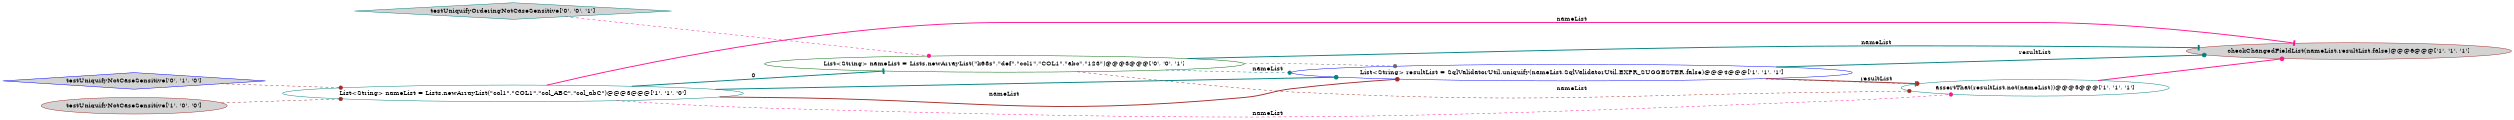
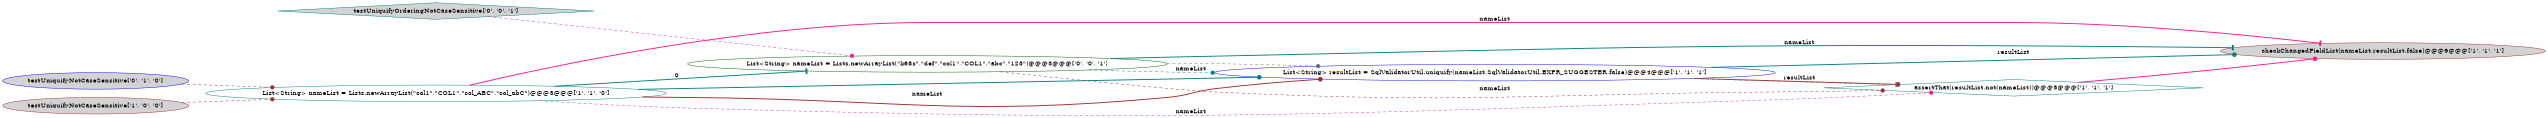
node "testUniquifyNotCaseSensitive['0', '1', '0']": shape diamond -> ellipse
node "assertThat(resultList,not(nameList))@@@5@@@['1', '1', '1']": shape ellipse -> diamond
